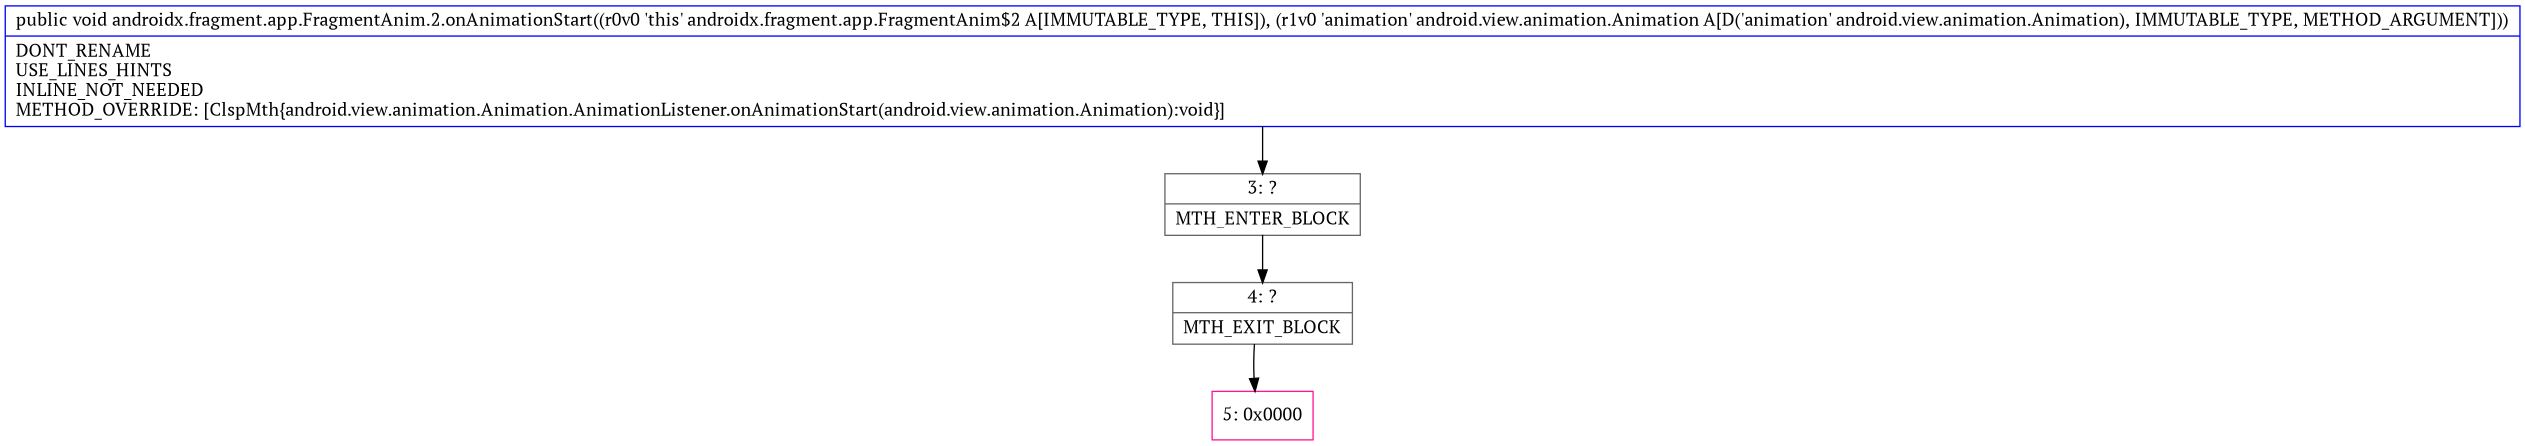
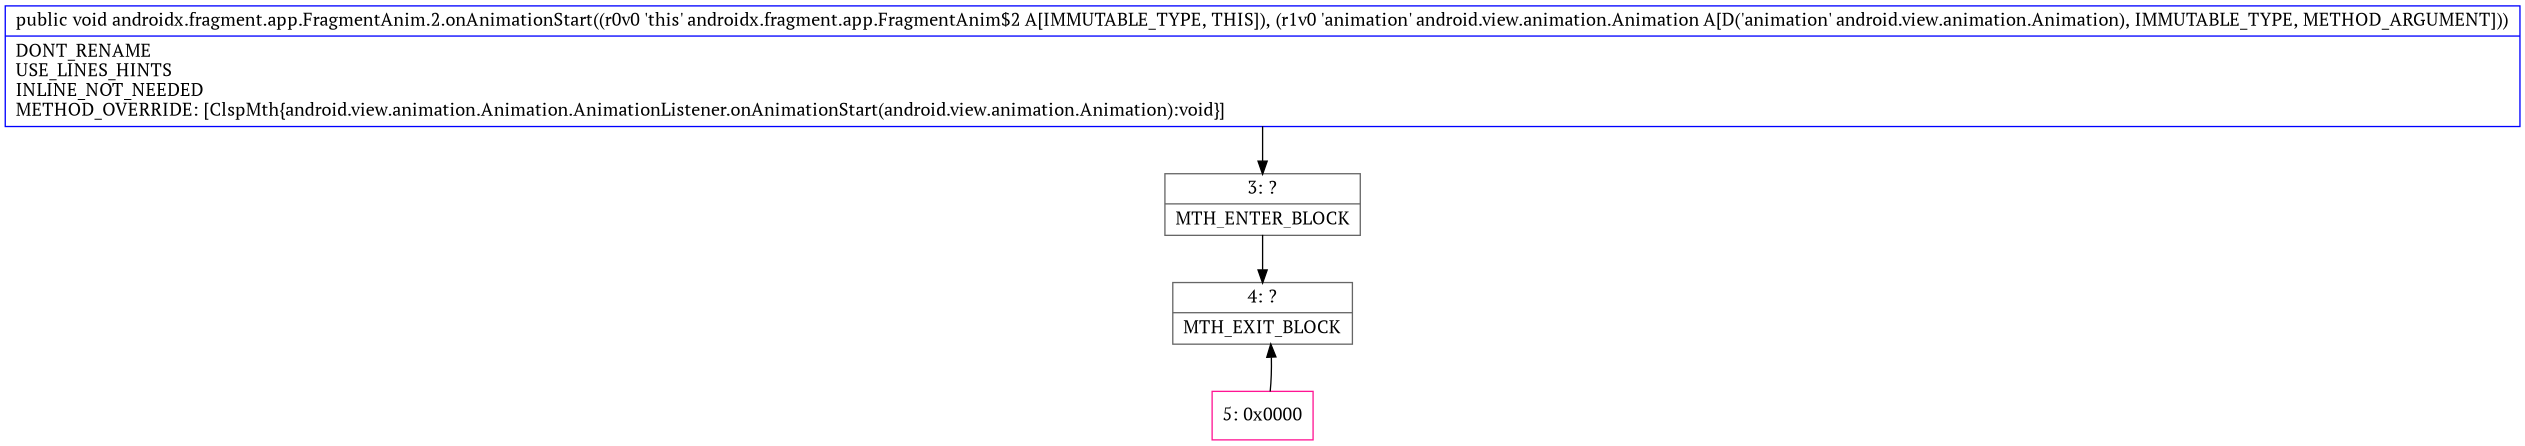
edge "4: ?" -> "5: 0x0000": reversed
